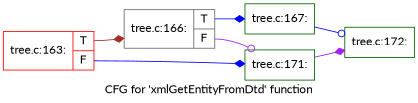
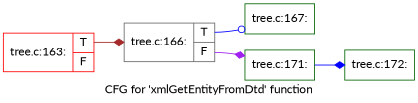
edge "tree.c:166:" -> "tree.c:167:": arrowhead diamond -> odot
edge "tree.c:167:" -> "tree.c:172:": removed
edge "tree.c:166:" -> "tree.c:171:": arrowhead odot -> diamond
edge "tree.c:171:" -> "tree.c:172:": color purple -> blue
edge "tree.c:163:" -> "tree.c:171:": removed
